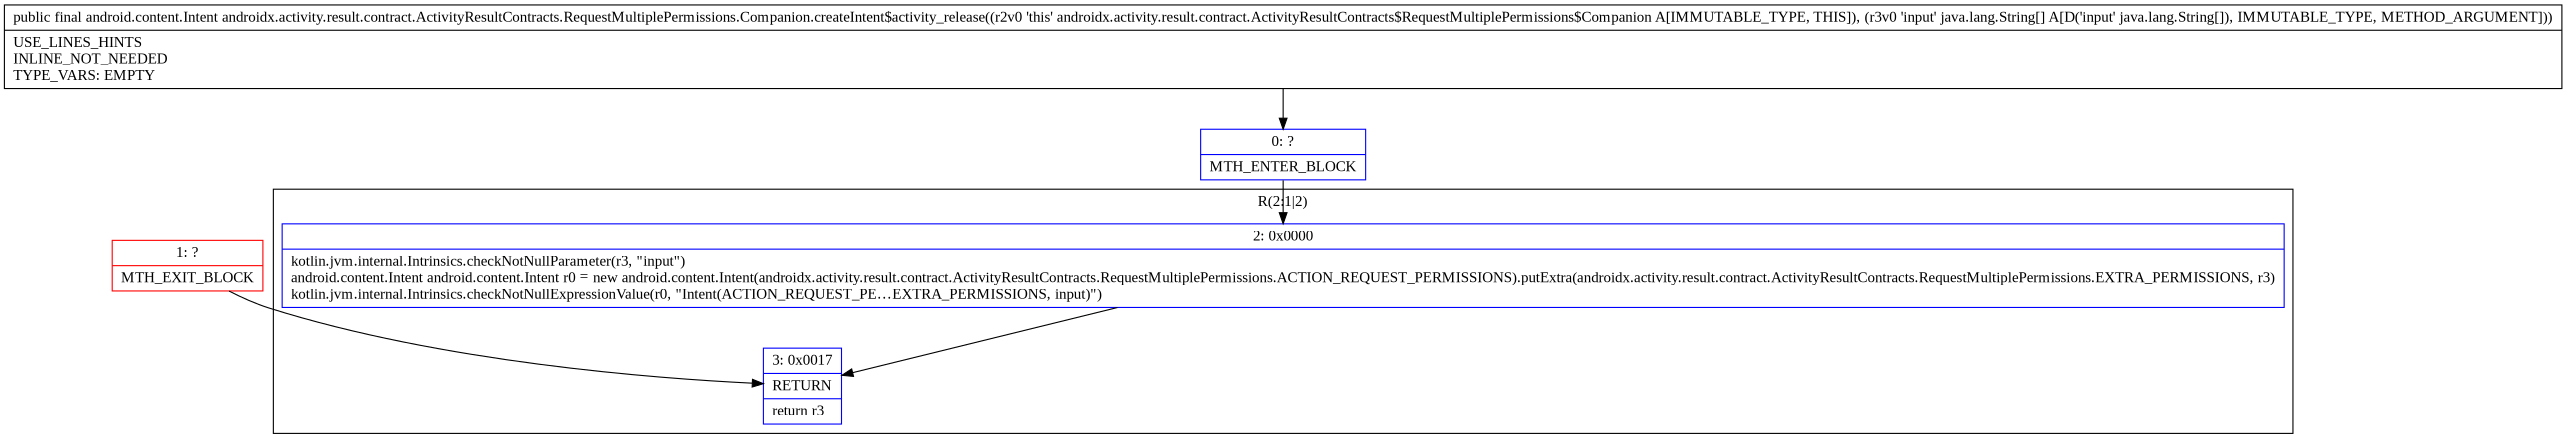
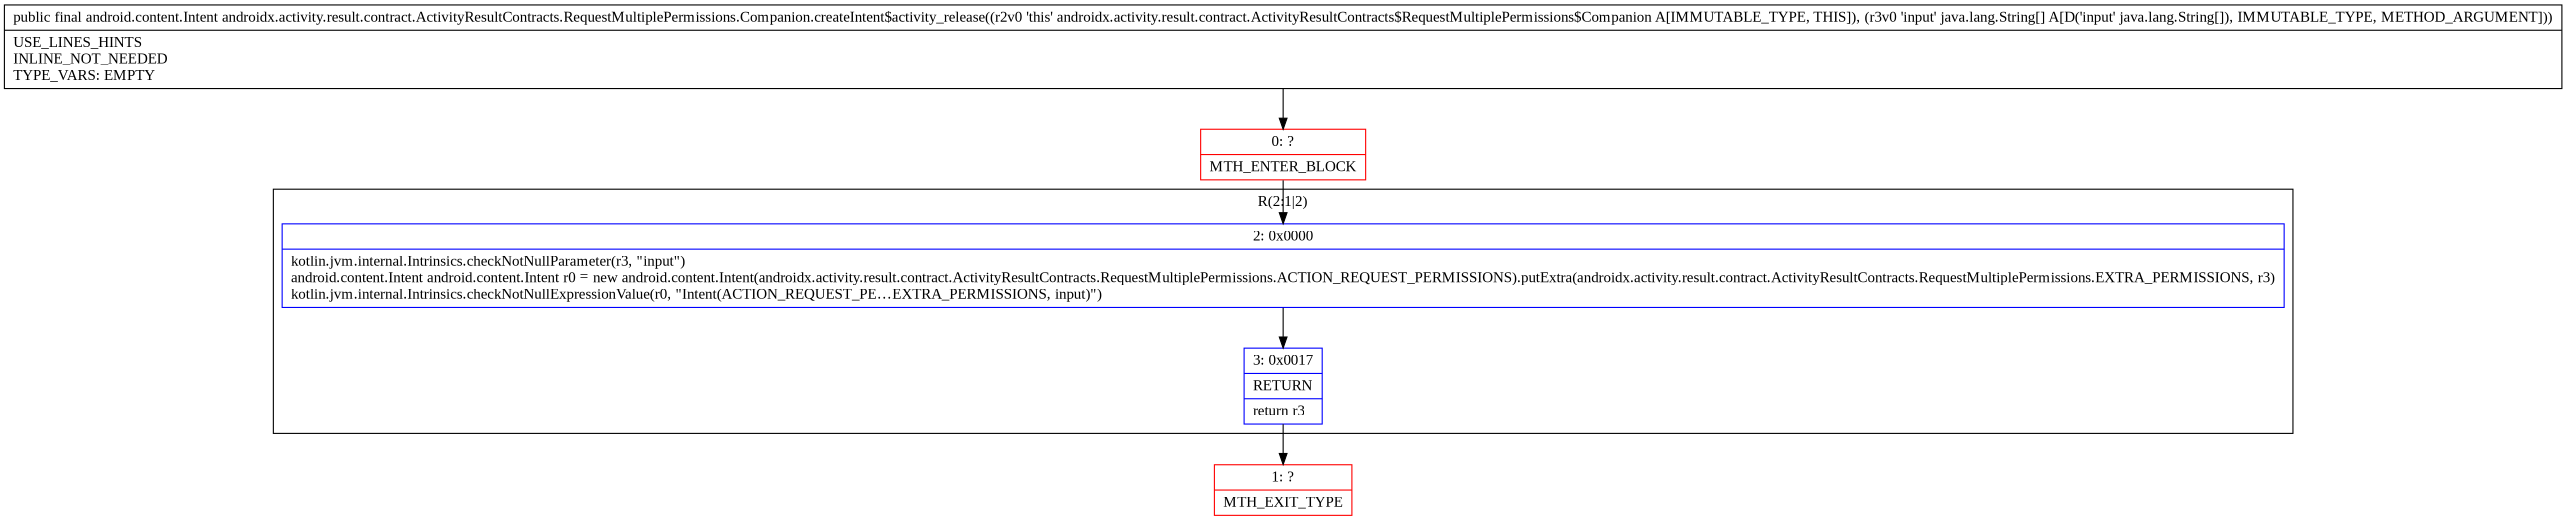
node "0: ?": color blue -> red
node "1: ?": text "MTH_EXIT_BLOCK" -> "MTH_EXIT_TYPE"
edge "1: ?" -> "3: 0x0017": reversed
